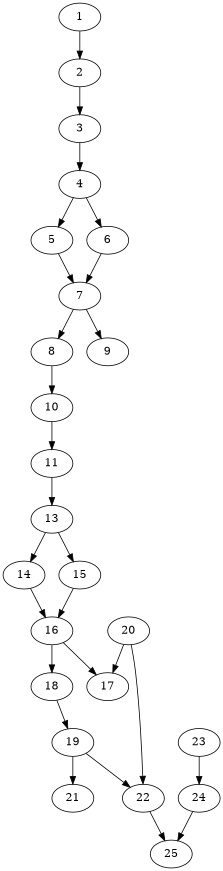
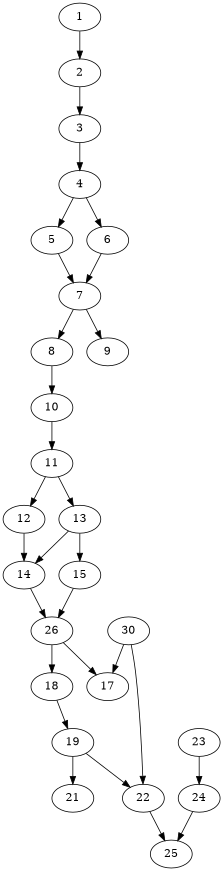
node "12": added
node "16": label "16" -> "26"
node "20": label "20" -> "30"
